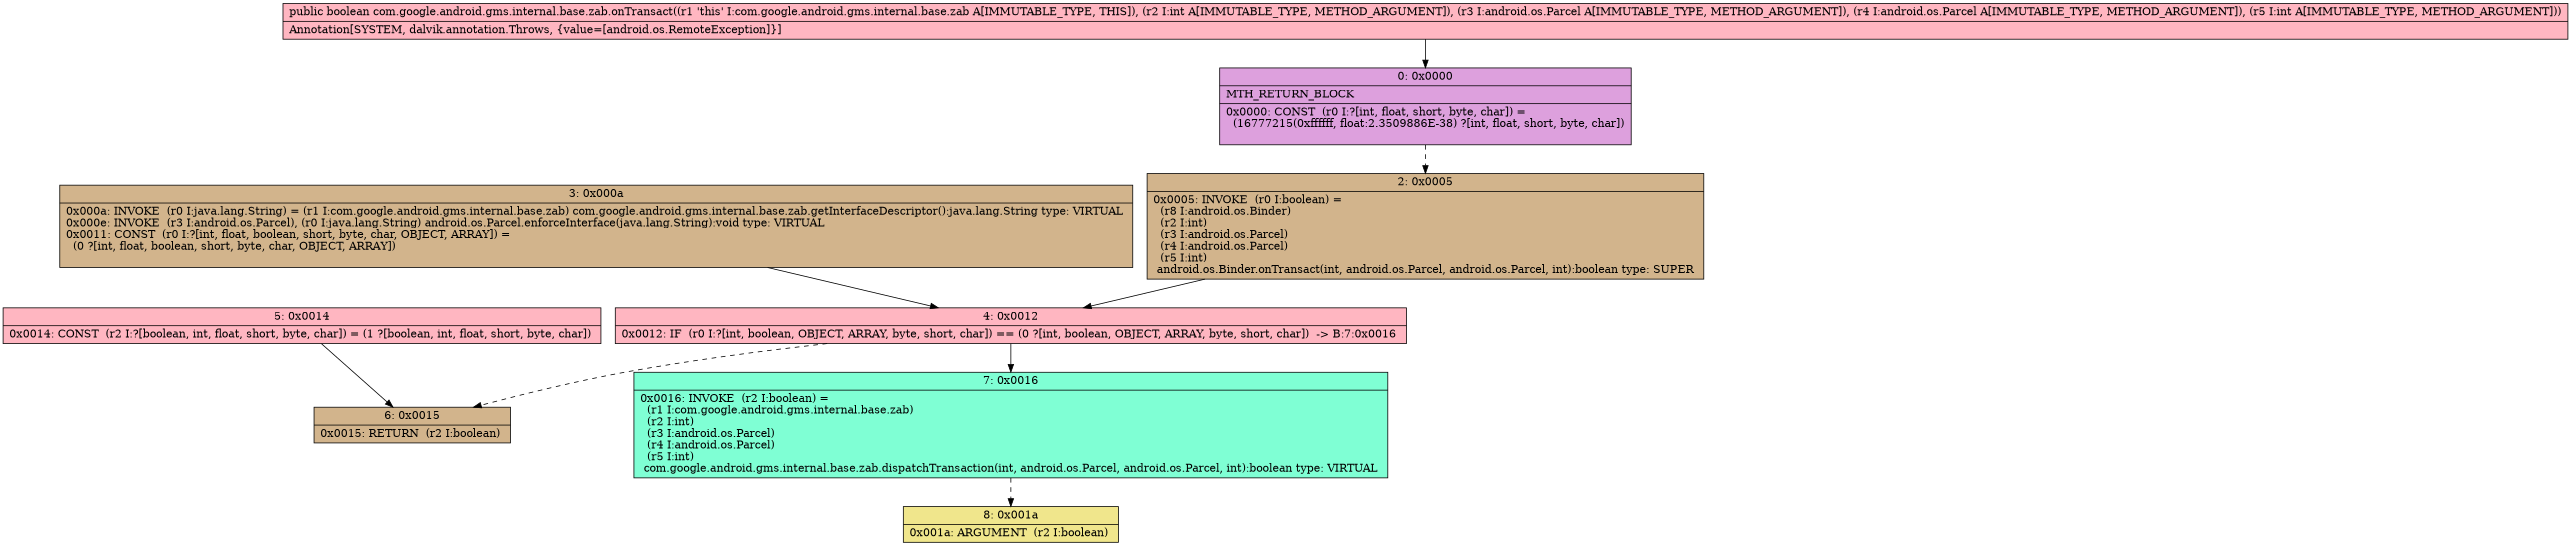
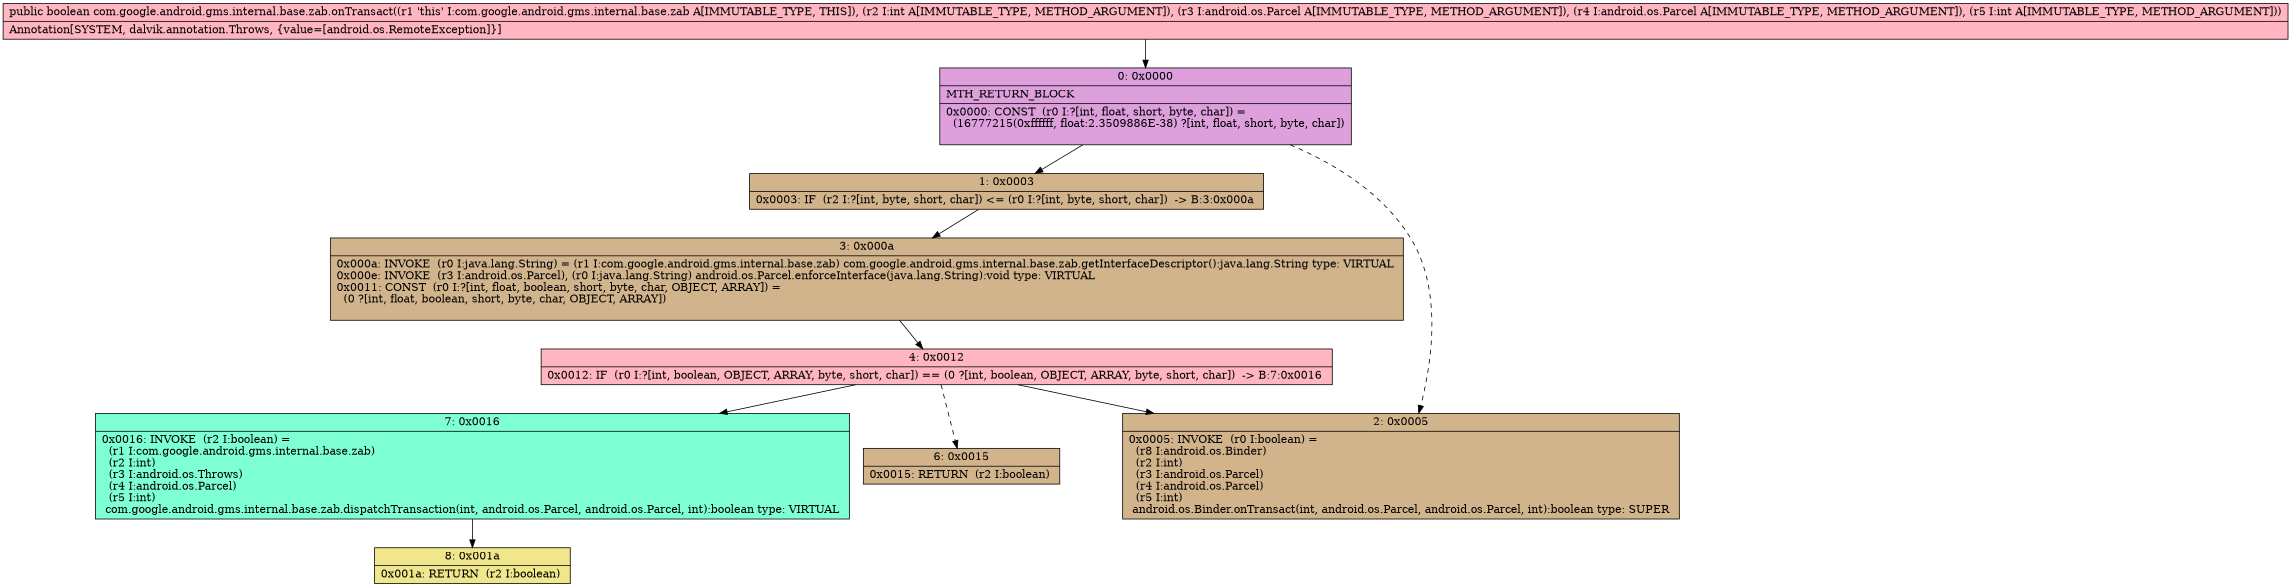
node "1: 0x0003": added
edge "2: 0x0005" -> "4: 0x0012": reversed
node "5: 0x0014": removed
node "7: 0x0016": text "(r3 I:android.os.Parcel)" -> "(r3 I:android.os.Throws)"
edge "7: 0x0016" -> "8: 0x001a": style dashed -> solid
node "8: 0x001a": text "0x001a: ARGUMENT  (r2 I:boolean)" -> "0x001a: RETURN  (r2 I:boolean)"
